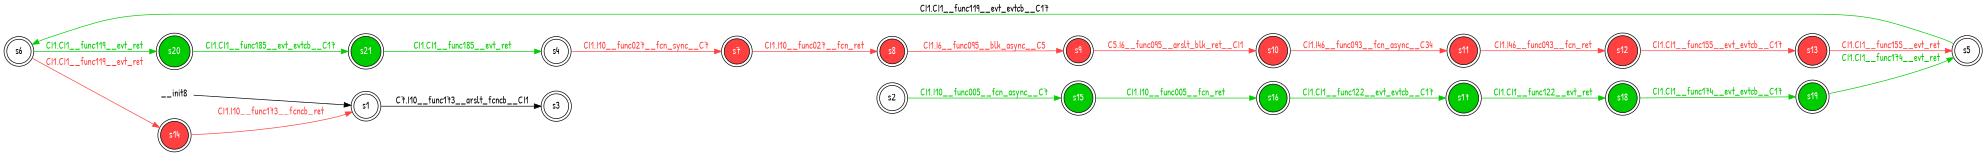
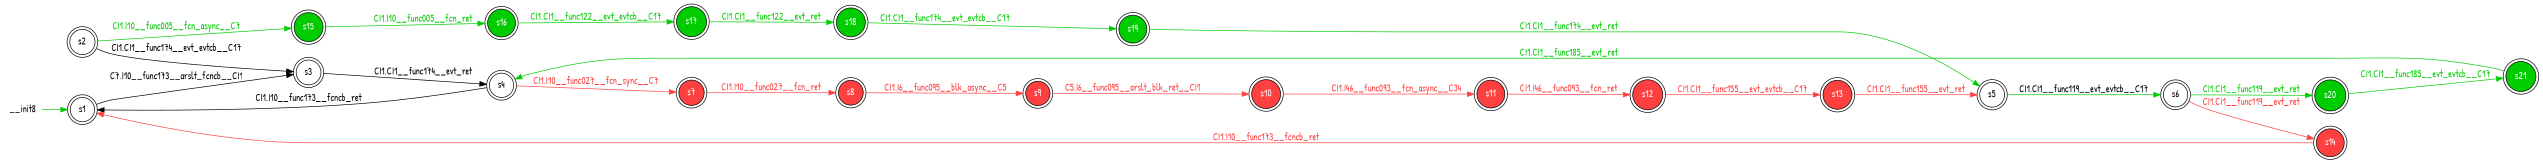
edge "s2" -> "s3": added, label "CI1.CI1__func174__evt_evtcb__C17"
edge "s3" -> "s4": added, label "CI1.CI1__func174__evt_ret"
edge "__init8" -> "s1": color black -> #00cc00
edge "s4" -> "s1": added, label "CI1.I10__func173__fcncb_ret"
